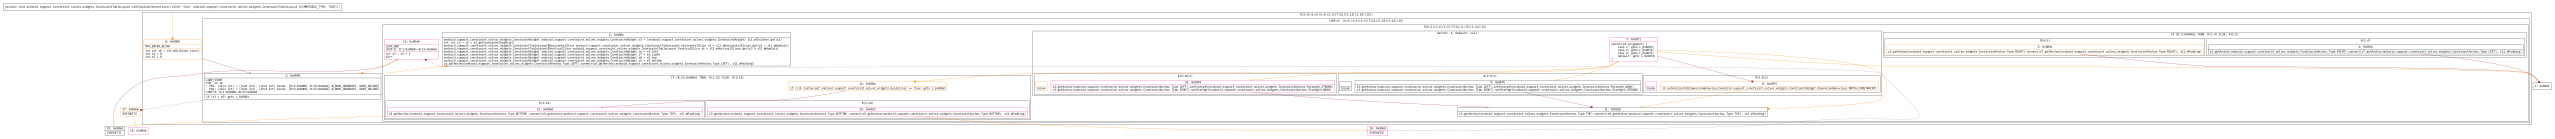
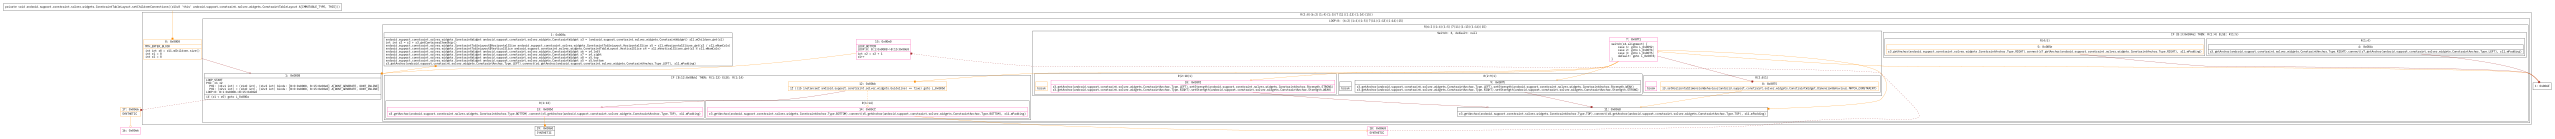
node "15: 0x00e0": text "LOOP_END" -> "LOOP_BOTTOM"
edge "19: 0x00e0" -> "15: 0x00e0": removed
edge "13: 0x00bd" -> "19: 0x00e0": arrowhead odot -> box
